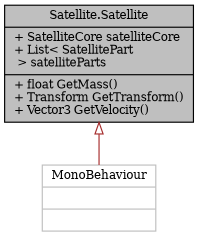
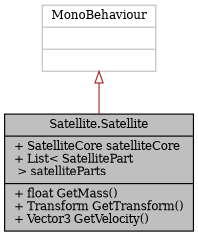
edge "MonoBehaviour" -> "Satellite.Satellite": reversed
